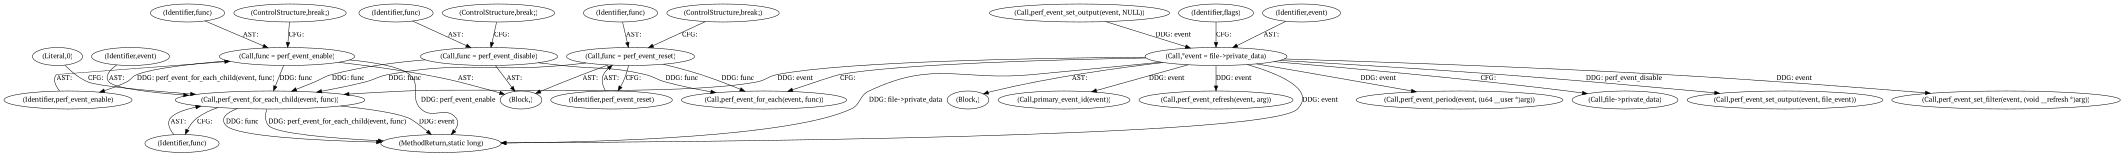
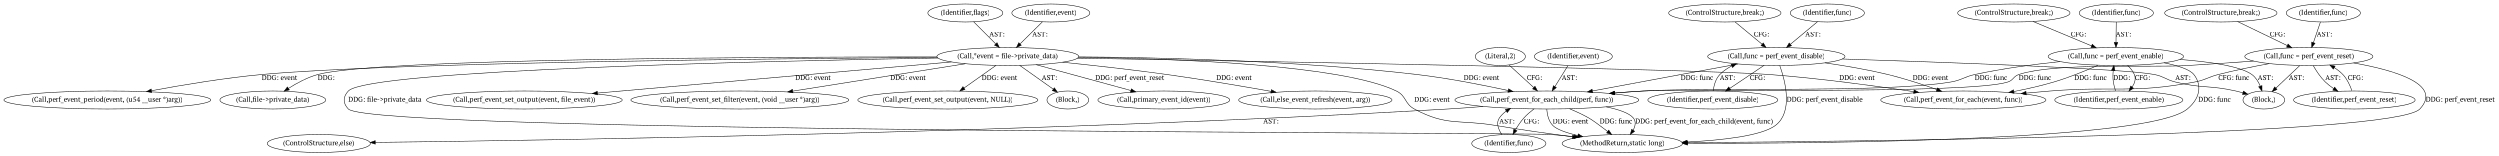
edge "(Call,perf_event_set_output(event, NULL))" -> "(Call,*event = file->private_data)": reversed
edge "(Identifier,flags)" -> "(Call,*event = file->private_data)": label "CFG: " -> "AST: "
node "(Literal,0)": label "(Literal,0)" -> "(Literal,2)"
edge "(Identifier,perf_event_enable)" -> "(Call,func = perf_event_enable)": label "AST: " -> "DDG: "
edge "(Call,func = perf_event_enable)" -> "(Identifier,perf_event_enable)": label "DDG: perf_event_for_each_child(event, func)" -> "CFG: "
edge "(Identifier,perf_event_reset)" -> "(Call,func = perf_event_reset)": label "AST: " -> "CFG: "
edge "(Call,func = perf_event_reset)" -> "(Identifier,perf_event_reset)": label "CFG: " -> "AST: "
edge "(Call,func = perf_event_disable)" -> "(Call,perf_event_for_each(event, func))": label "DDG: func" -> "DDG: event"
edge "(Call,func = perf_event_reset)" -> "(Call,perf_event_for_each(event, func))": label "DDG: func" -> "CFG: func"
edge "(Call,*event = file->private_data)" -> "(Call,perf_event_for_each(event, func))": label "CFG: " -> "DDG: event"
edge "(Call,*event = file->private_data)" -> "(Call,primary_event_id(event))": label "DDG: event" -> "DDG: perf_event_reset"
edge "(Call,*event = file->private_data)" -> "(Call,file->private_data)": label "CFG: " -> "DDG: "
edge "(Call,*event = file->private_data)" -> "(Call,perf_event_set_output(event, file_event))": label "DDG: perf_event_disable" -> "DDG: event"
edge "(Call,func = perf_event_enable)" -> "(Call,perf_event_for_each(event, func))": added, label "DDG: func"
node "(Call,perf_event_for_each_child(event, func))": label "(Call,perf_event_for_each_child(event, func))" -> "(Call,perf_event_for_each_child(perf, func))"
edge "(Call,func = perf_event_enable)" -> "(MethodReturn,static long)": label "DDG: perf_event_enable" -> "DDG: func"
node "(Call,perf_event_refresh(event, arg))": label "(Call,perf_event_refresh(event, arg))" -> "(Call,else_event_refresh(event, arg))"
node "(Call,perf_event_period(event, (u64 __user *)arg))": label "(Call,perf_event_period(event, (u64 __user *)arg))" -> "(Call,perf_event_period(event, (u54 __user *)arg))"
node "(Identifier,perf_event_disable)": added
node "(Call,perf_event_set_filter(event, (void __refresh *)arg))": label "(Call,perf_event_set_filter(event, (void __refresh *)arg))" -> "(Call,perf_event_set_filter(event, (void __user *)arg))"
edge "(Call,func = perf_event_disable)" -> "(MethodReturn,static long)": added, label "DDG: perf_event_disable"
edge "(Call,func = perf_event_reset)" -> "(MethodReturn,static long)": added, label "DDG: perf_event_reset"
node "(ControlStructure,else)": added
